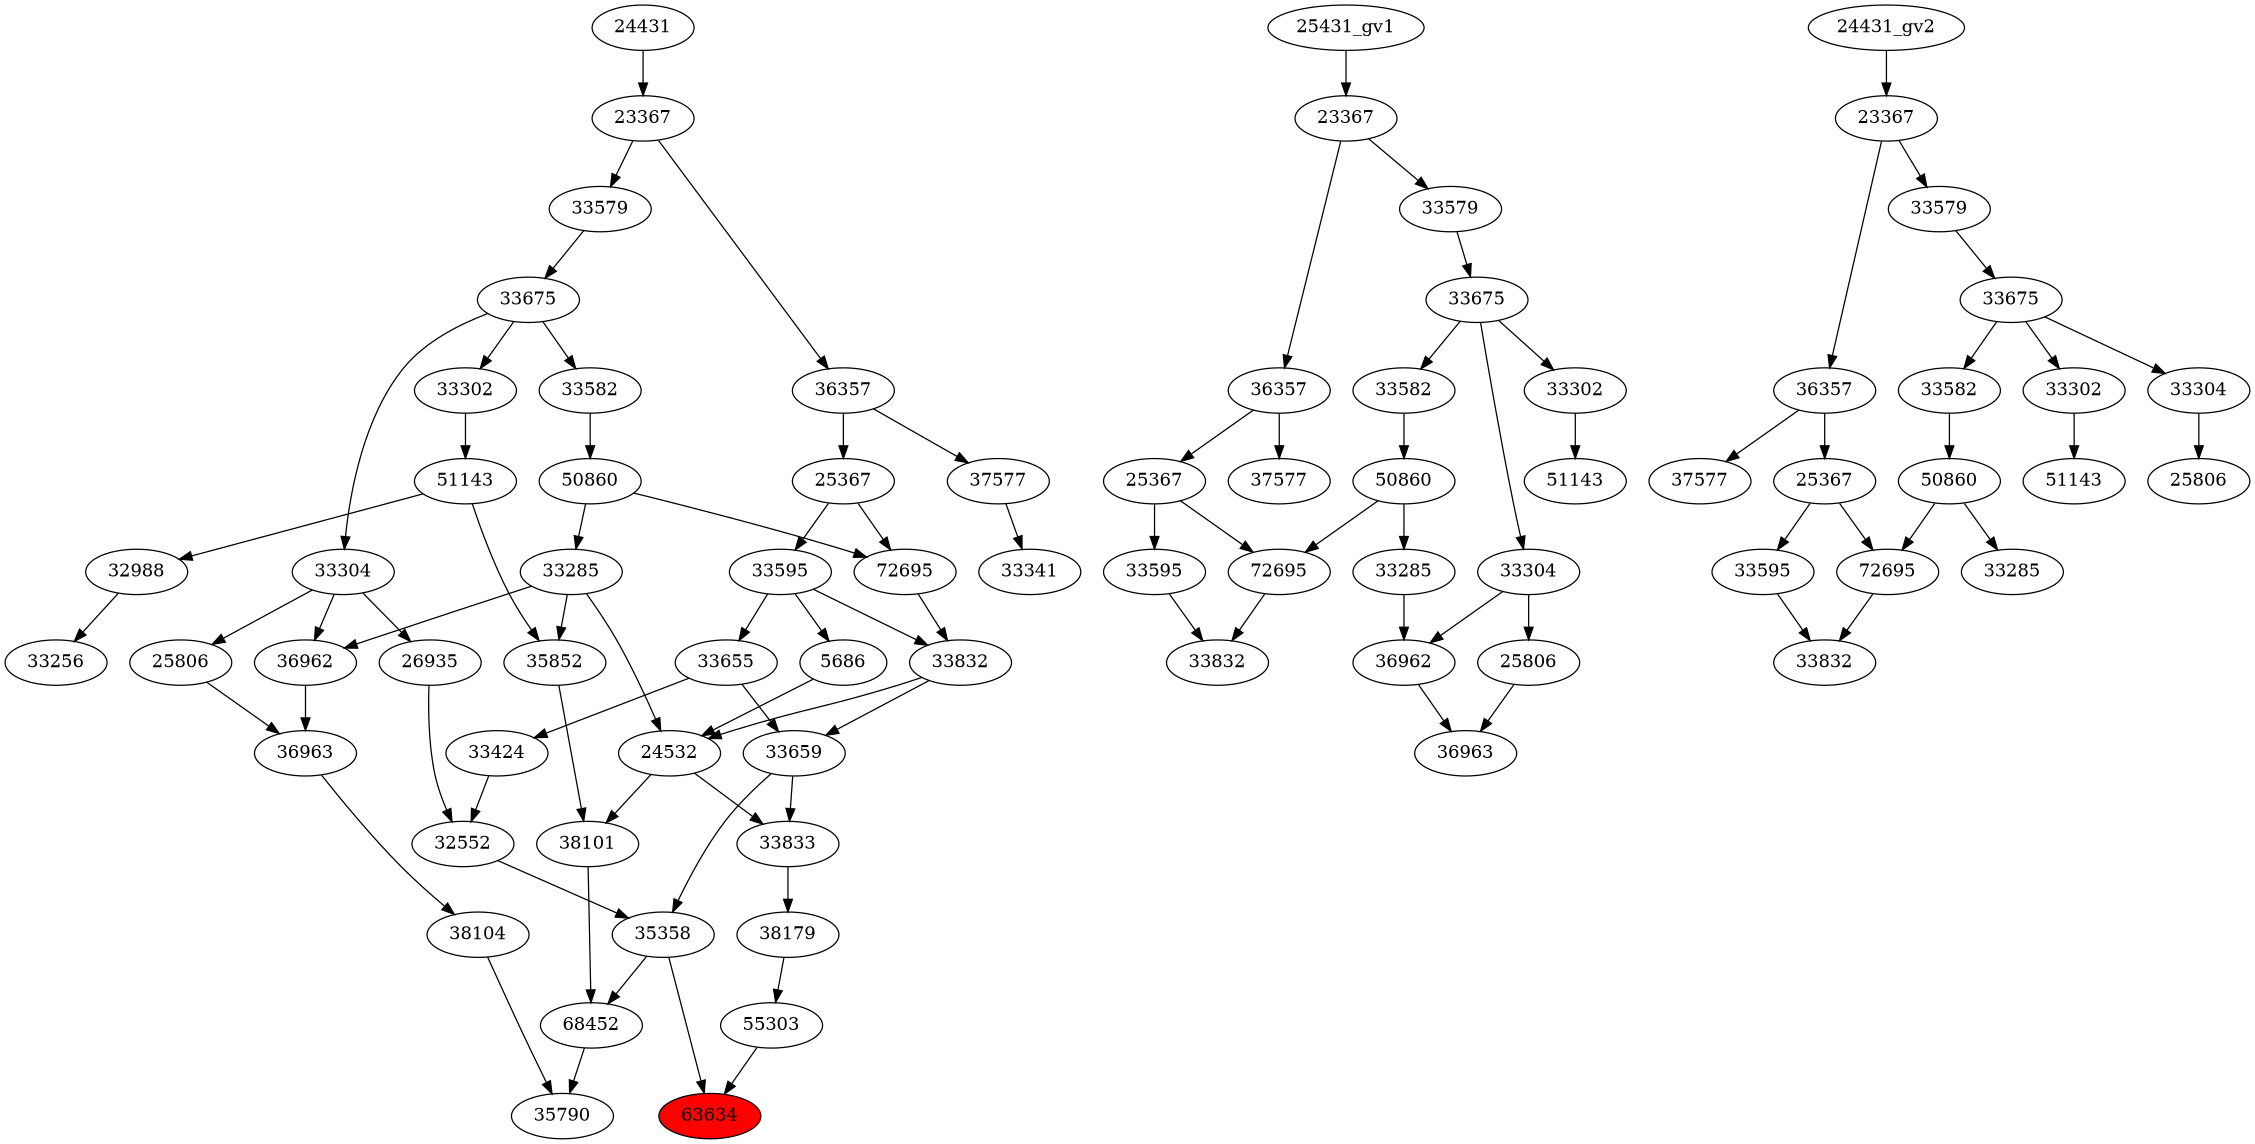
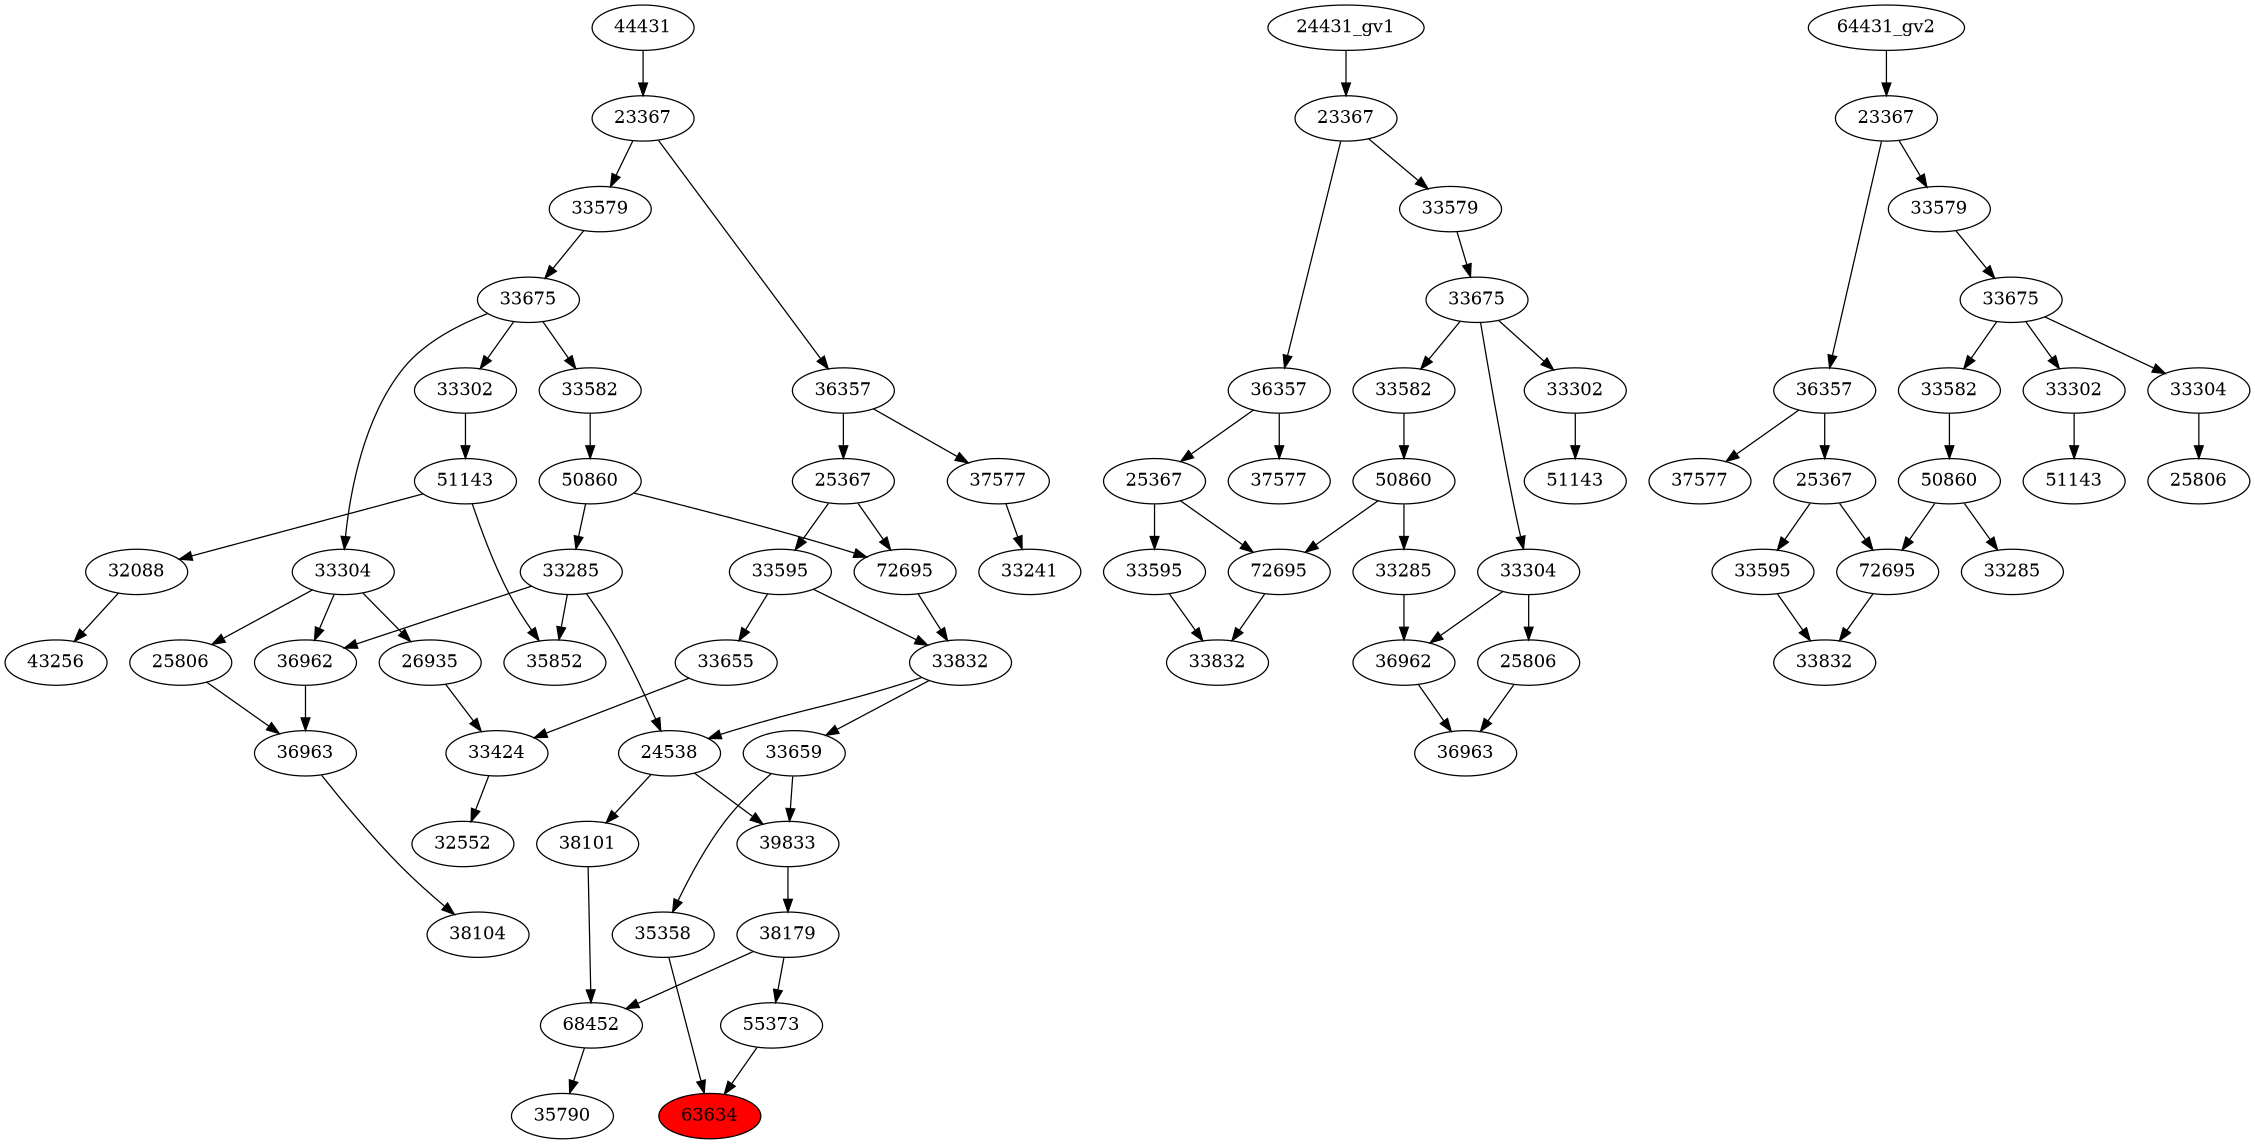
node "24431": label "24431" -> "44431"
node "25431_gv1": label "25431_gv1" -> "24431_gv1"
node "24431_gv2": label "24431_gv2" -> "64431_gv2"
node "32988": label "32988" -> "32088"
node "33341": label "33341" -> "33241"
node "33256": label "33256" -> "43256"
node "5686": removed
edge "33655" -> "33659": removed
edge "35852" -> "38101": removed
edge "26935" -> "32552": now "26935" -> "33424"
node "24532": label "24532" -> "24538"
node "33833": label "33833" -> "39833"
edge "32552" -> "35358": removed
edge "35358" -> "68452": now "38179" -> "68452"
edge "38104" -> "35790": removed
node "55303": label "55303" -> "55373"
